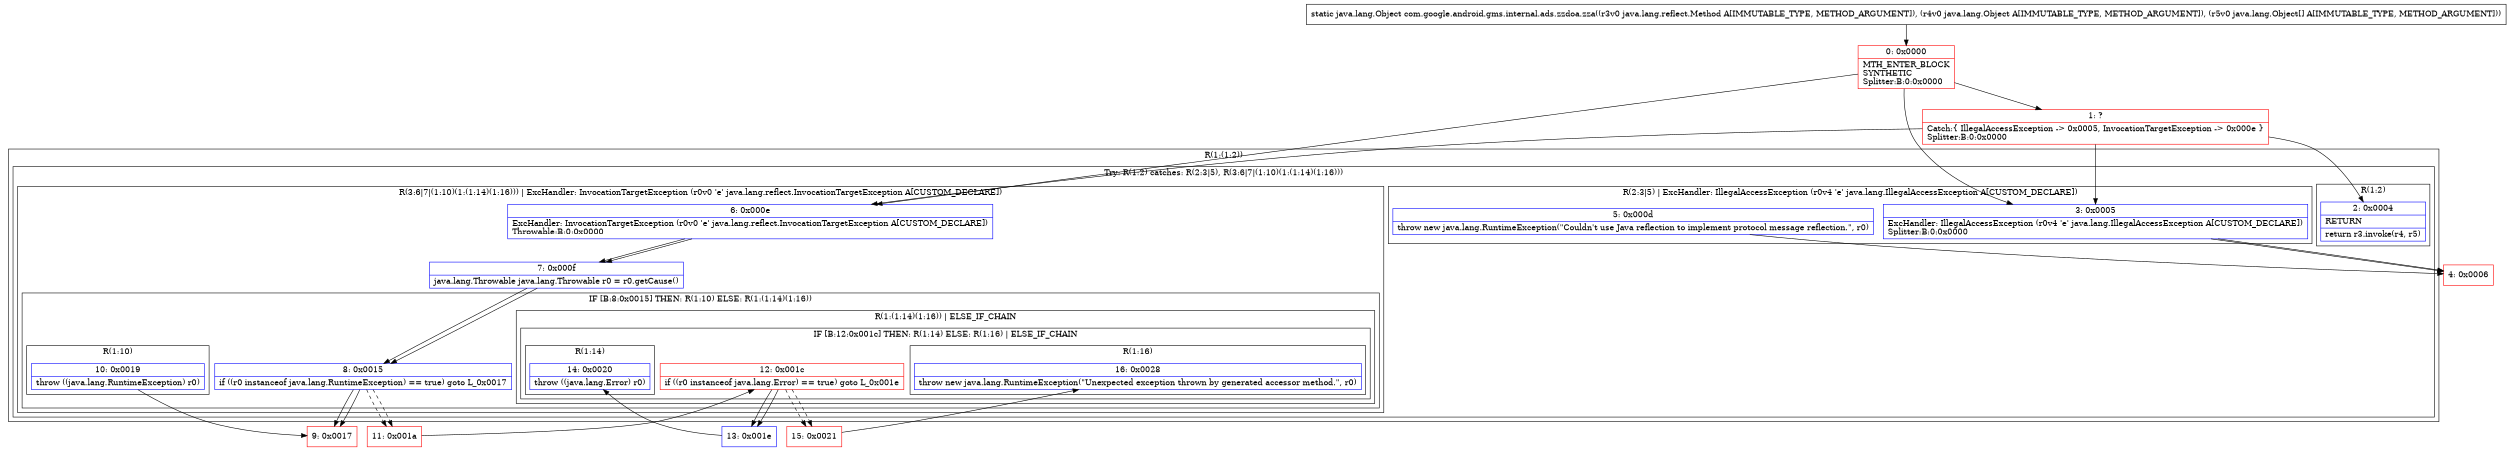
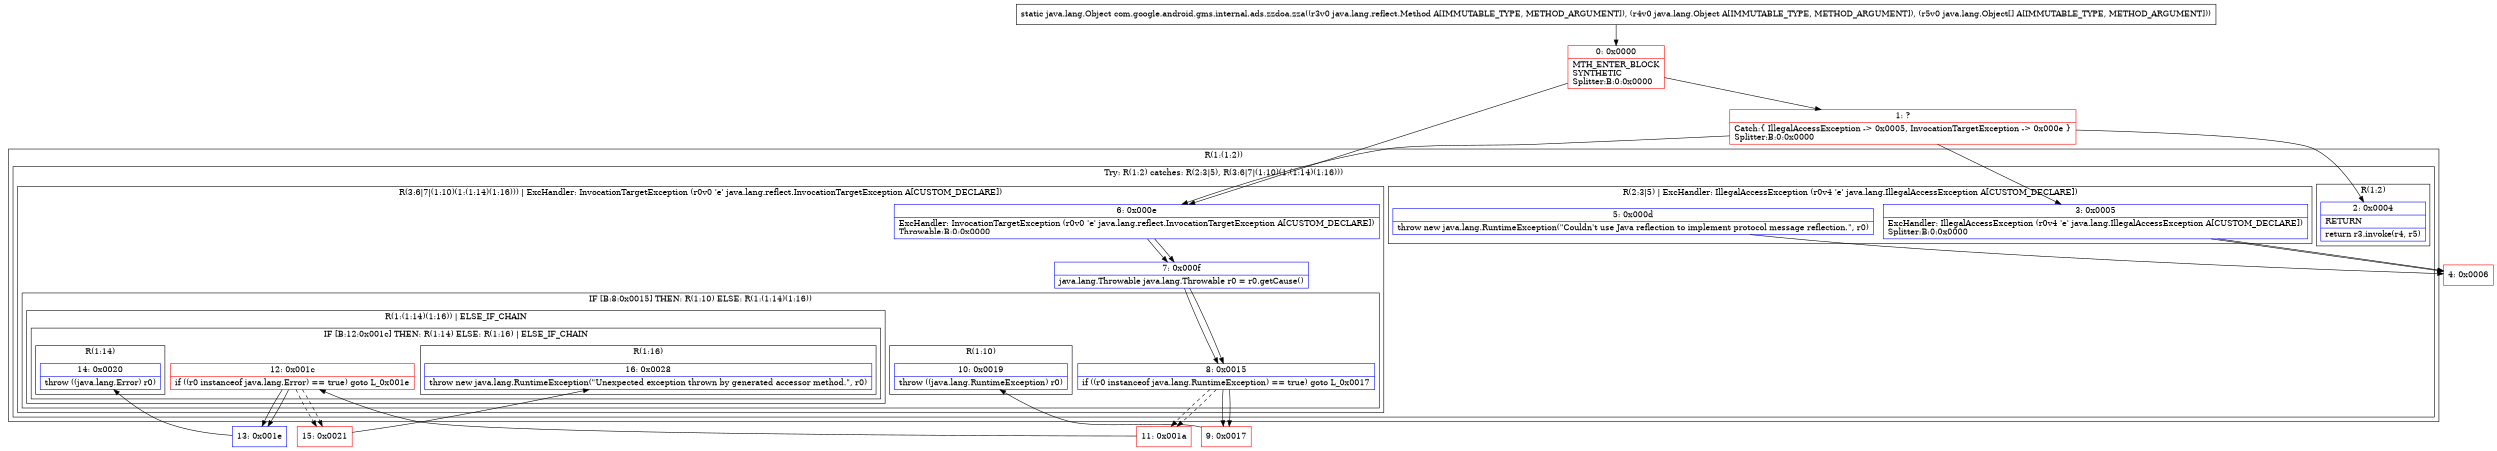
edge "0: 0x0000" -> "3: 0x0005": removed
edge "10: 0x0019" -> "9: 0x0017": reversed
